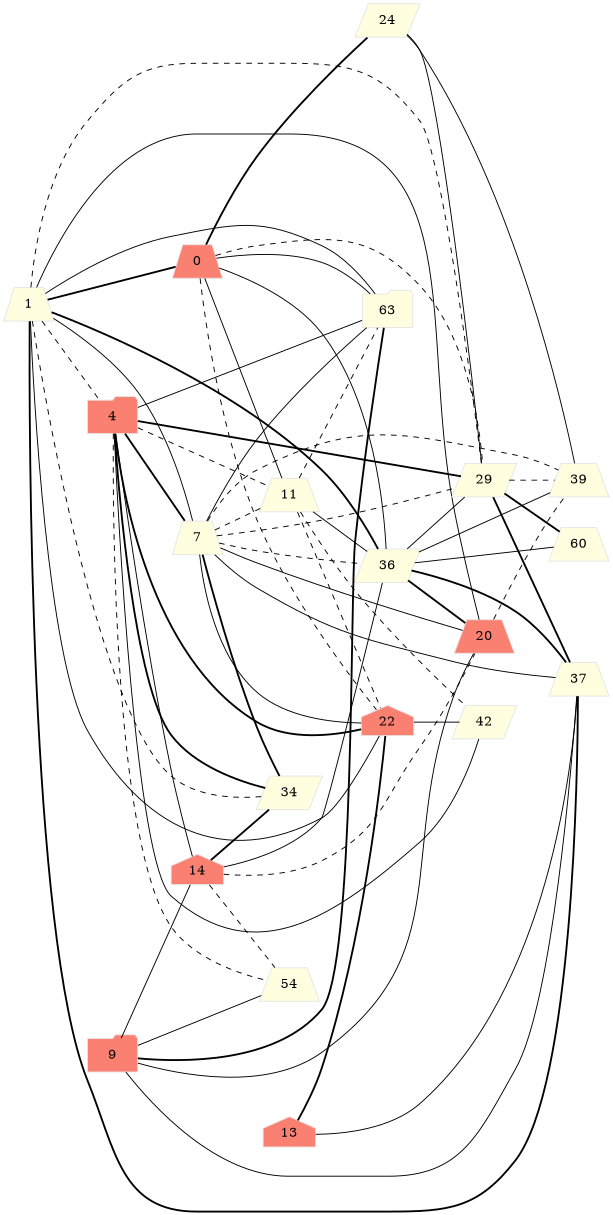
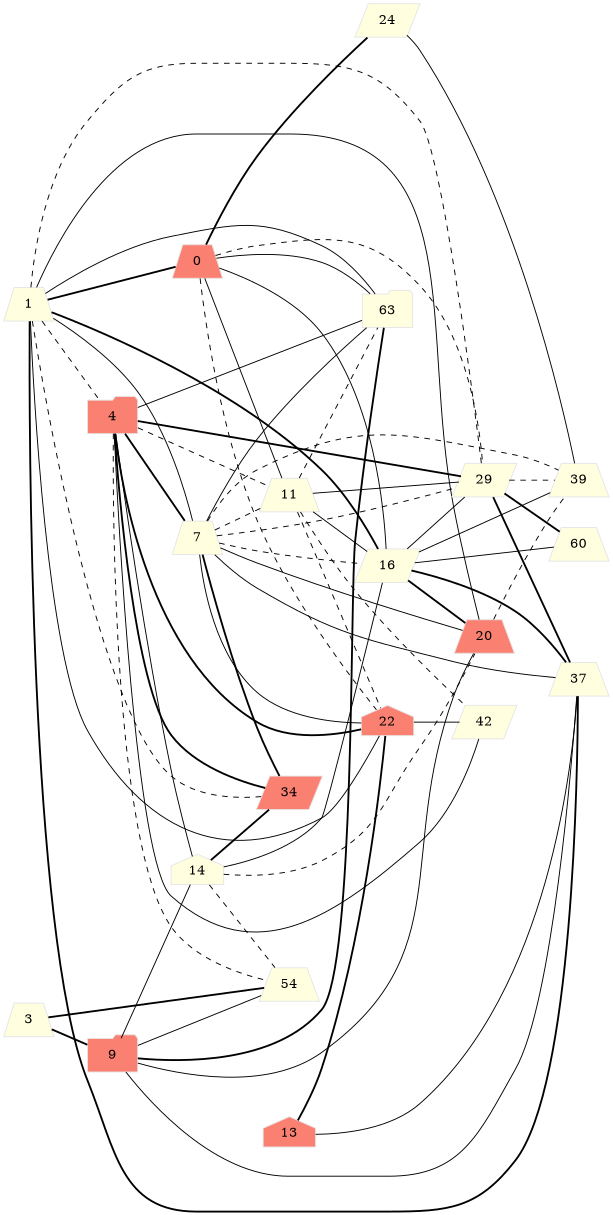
edge "24" -- "29": now "11" -- "29"
node "36": label "36" -> "16"
node "34": fillcolor lightyellow -> salmon
node "14": fillcolor salmon -> lightyellow
node "3": added
